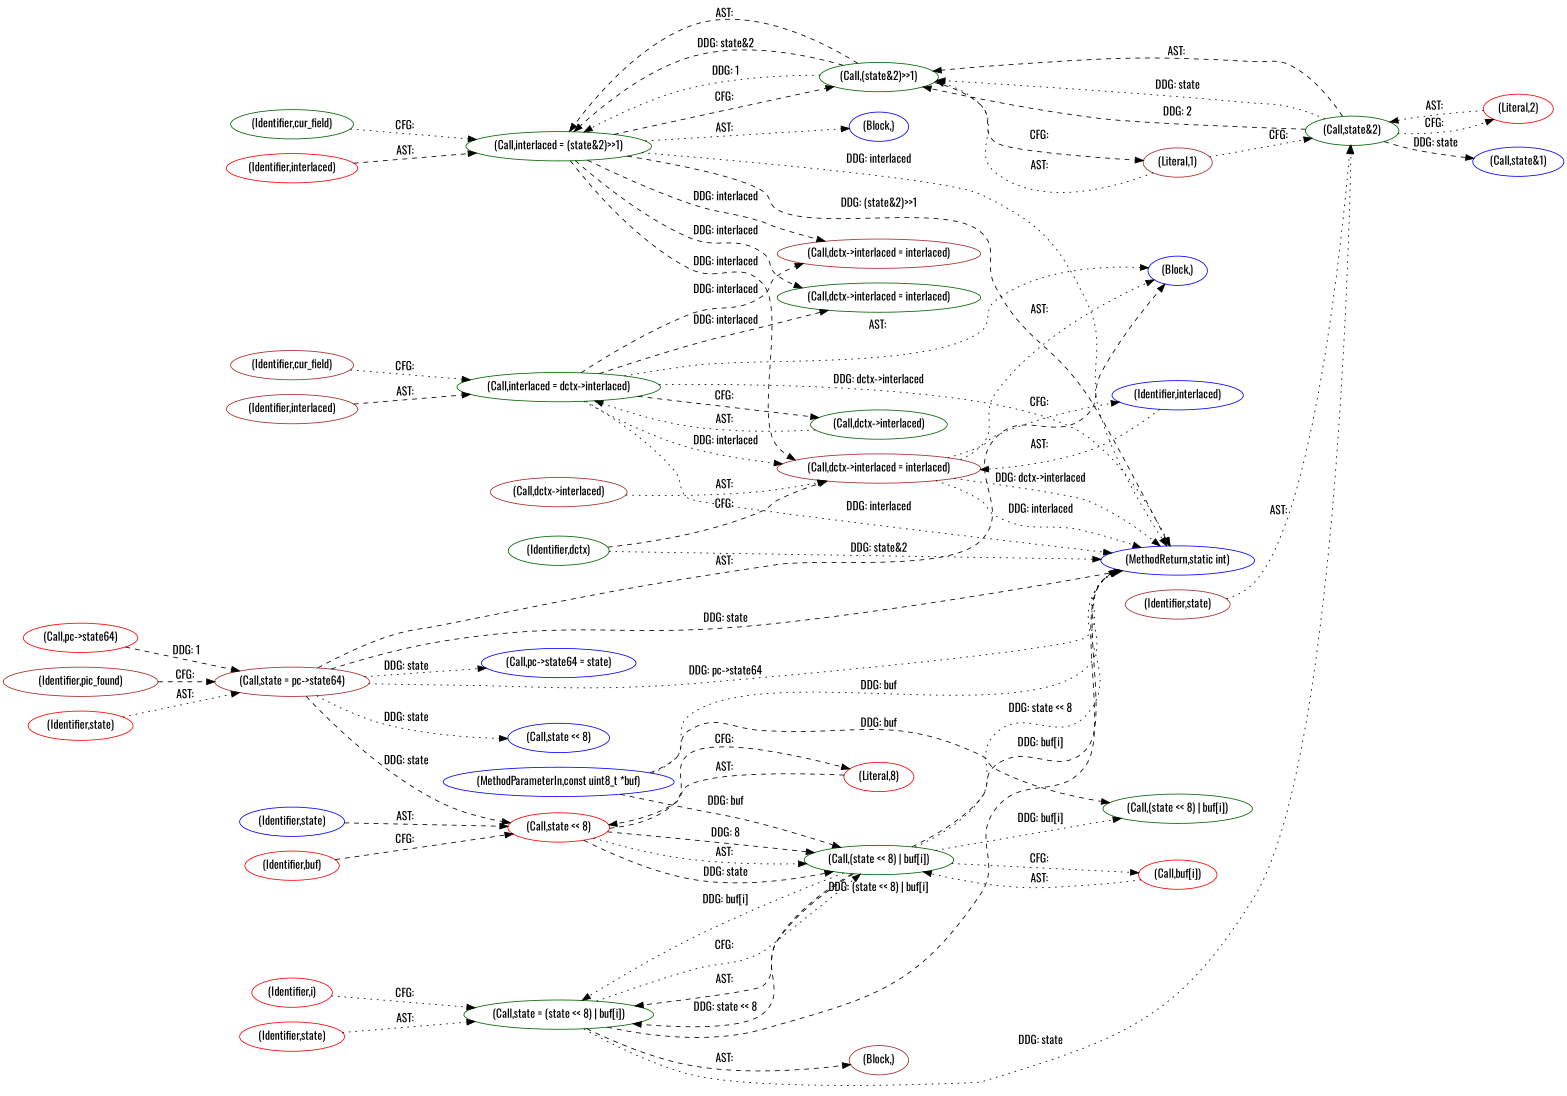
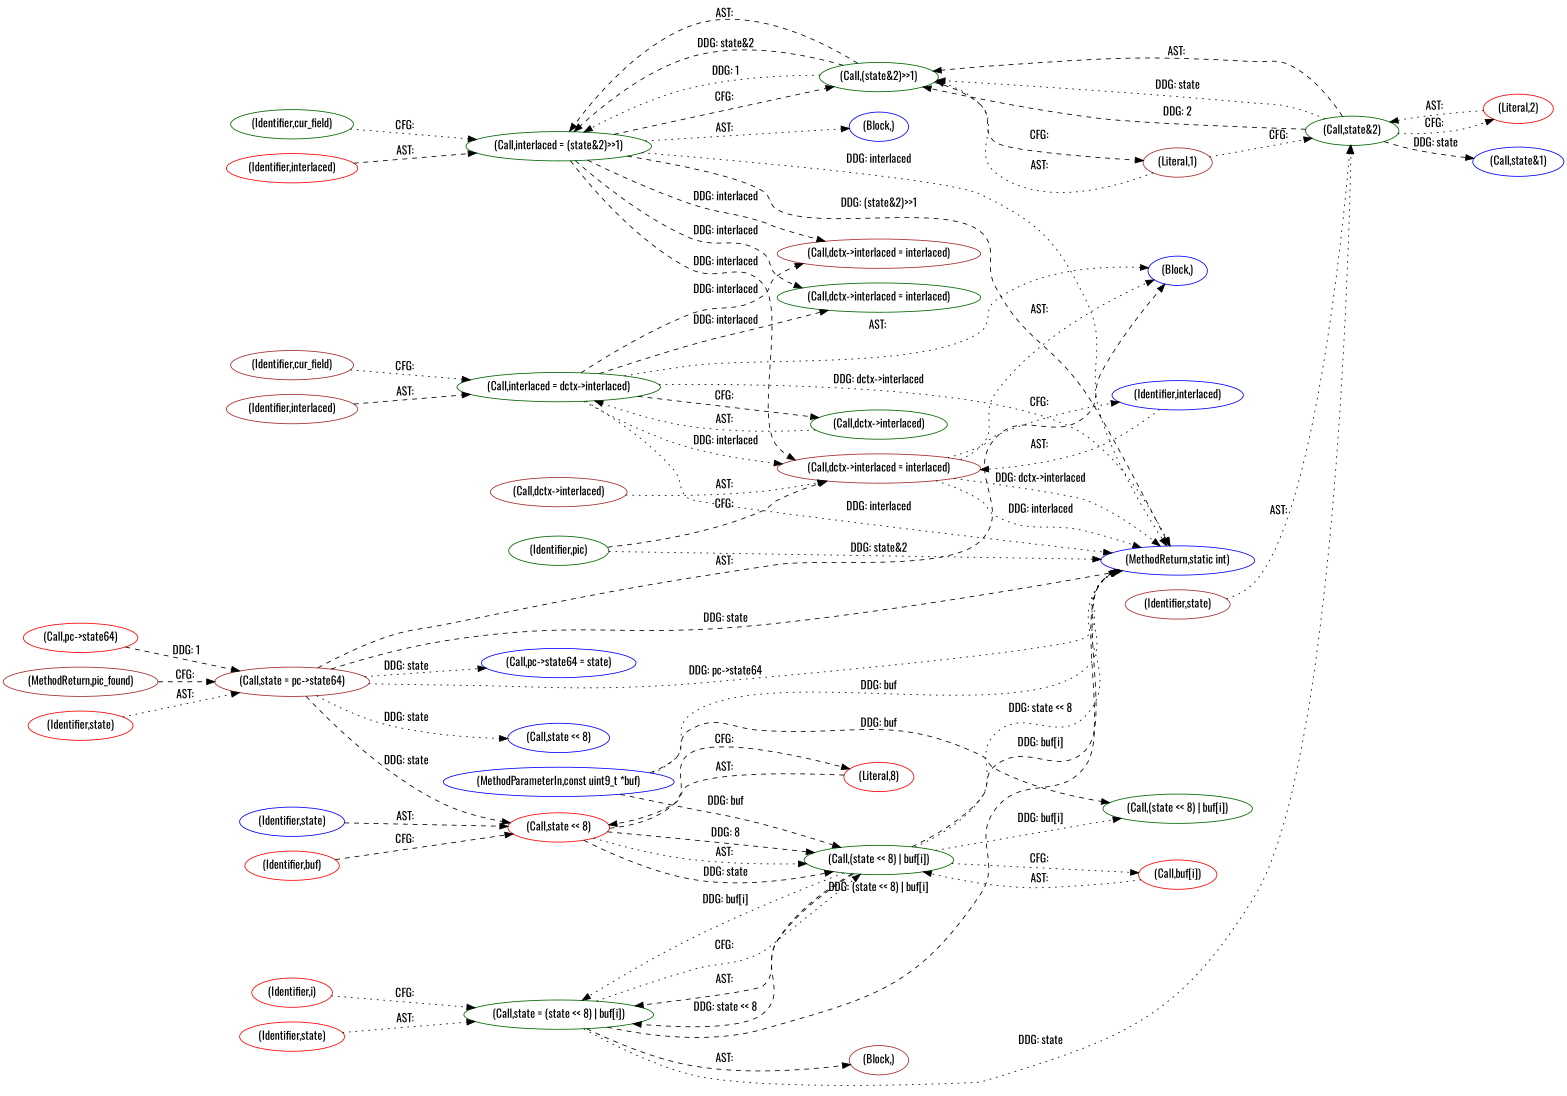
node "(Identifier,dctx)": label "(Identifier,dctx)" -> "(Identifier,pic)"
node "(Identifier,pic_found)": label "(Identifier,pic_found)" -> "(MethodReturn,pic_found)"
node "(MethodParameterIn,const uint8_t *buf)": label "(MethodParameterIn,const uint8_t *buf)" -> "(MethodParameterIn,const uint9_t *buf)"
